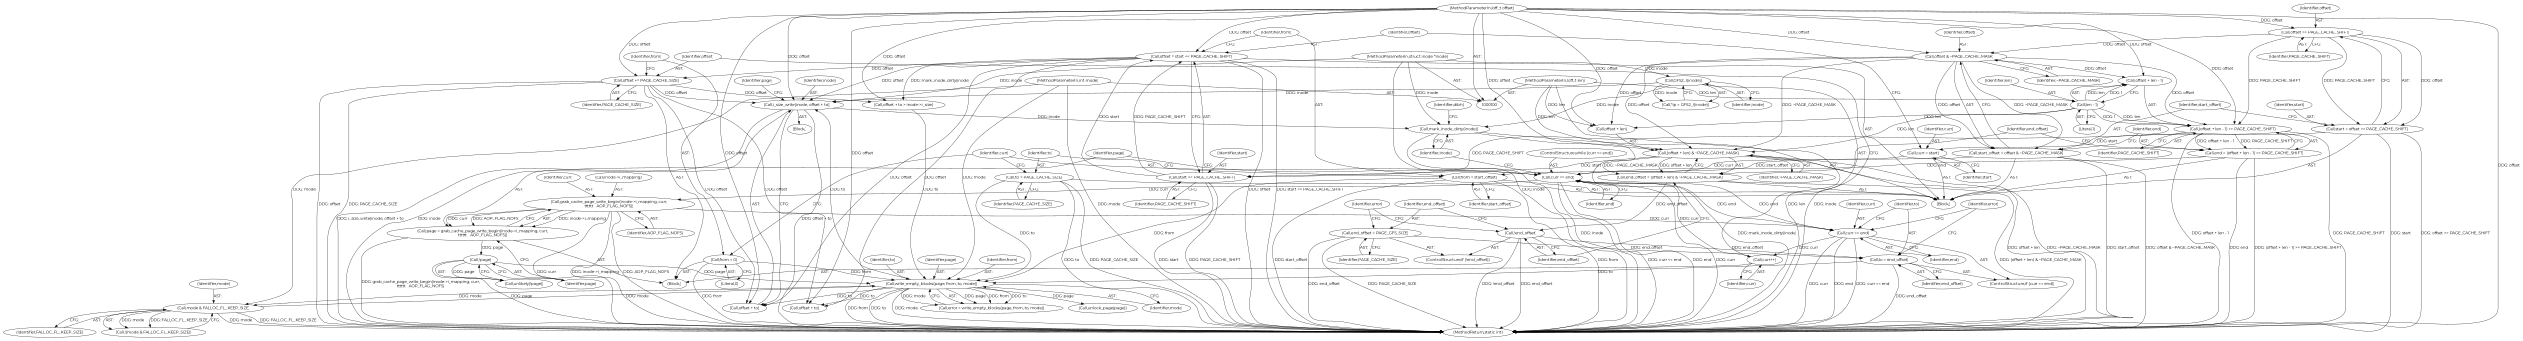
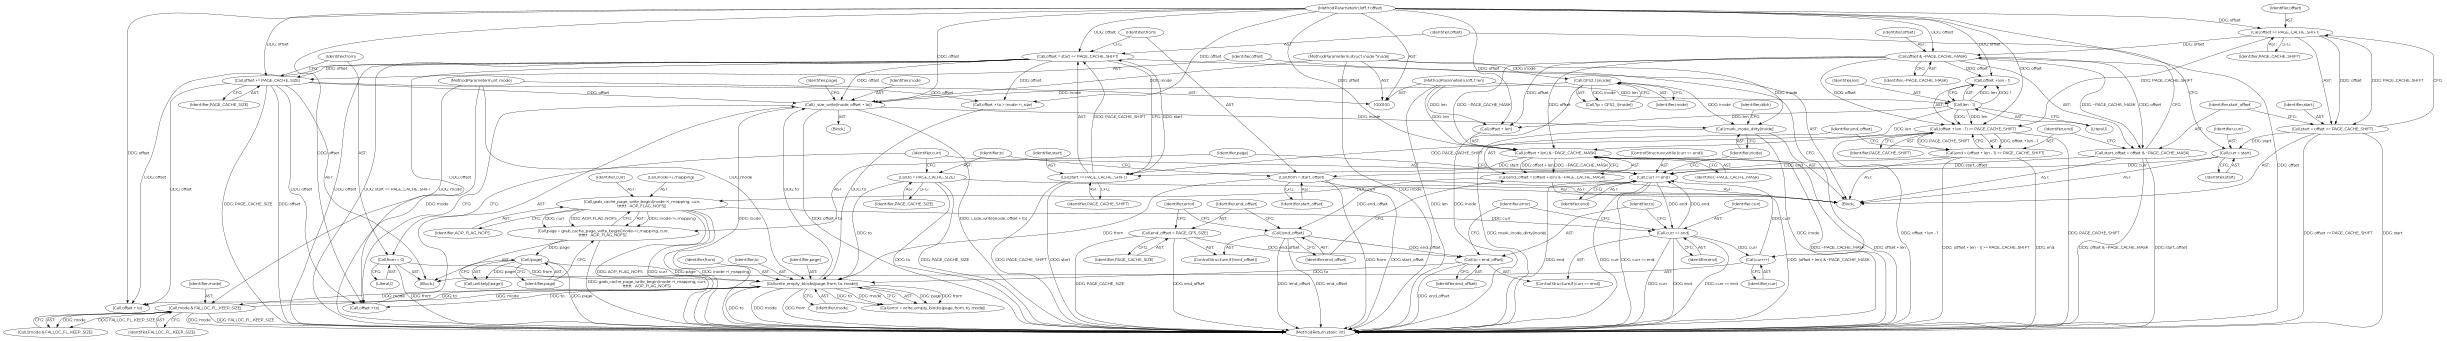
edge "(Call,offset = start << PAGE_CACHE_SHIFT)" -> "(Call,offset + to > inode->i_size)": label "DDG: mark_inode_dirty(inode)" -> "DDG: offset"
node "(Call,unlock_page(page))": removed
